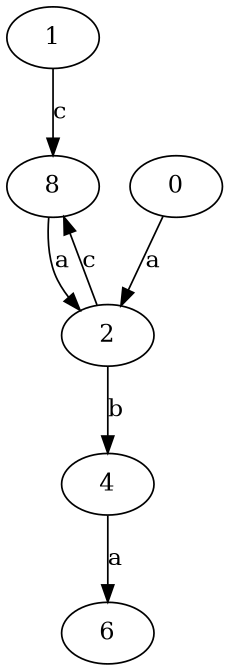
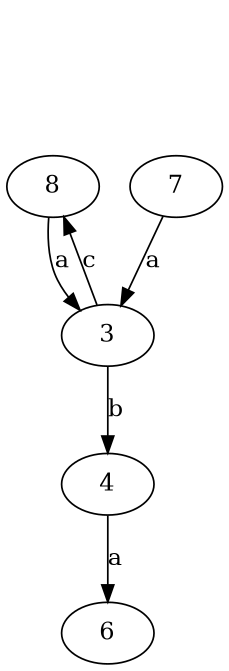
node "1": removed
node "0": label "0" -> "7"
node "2": label "2" -> "3"
